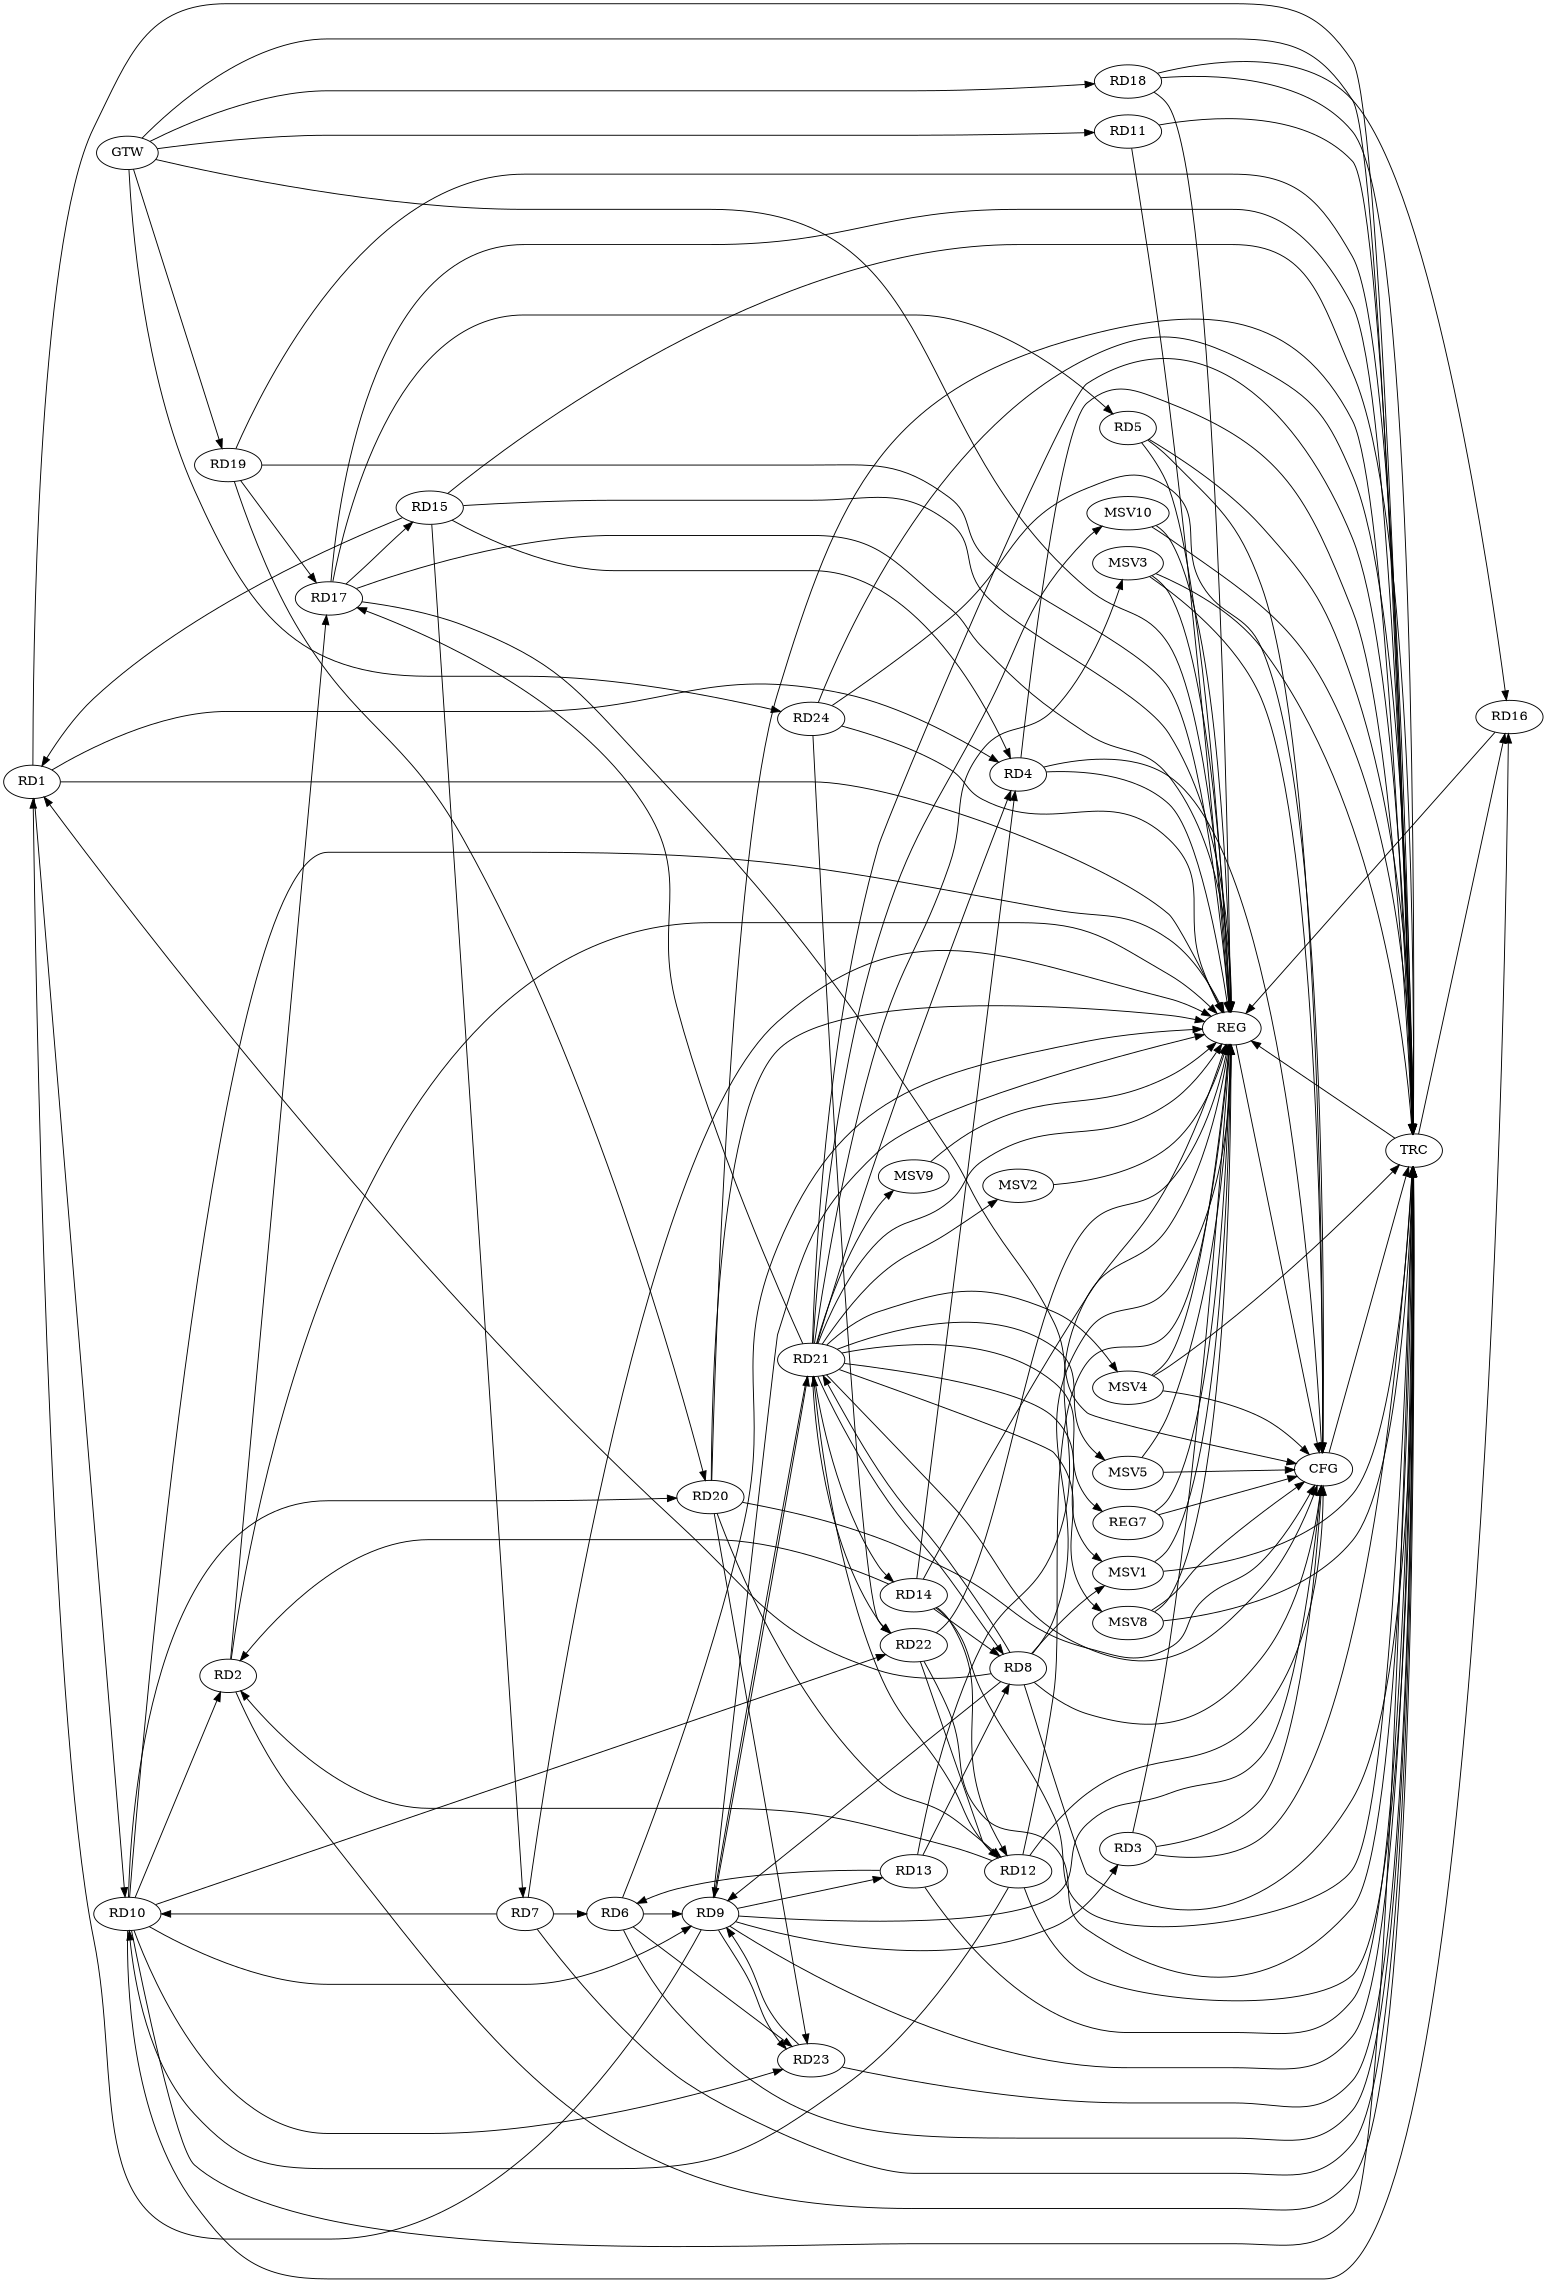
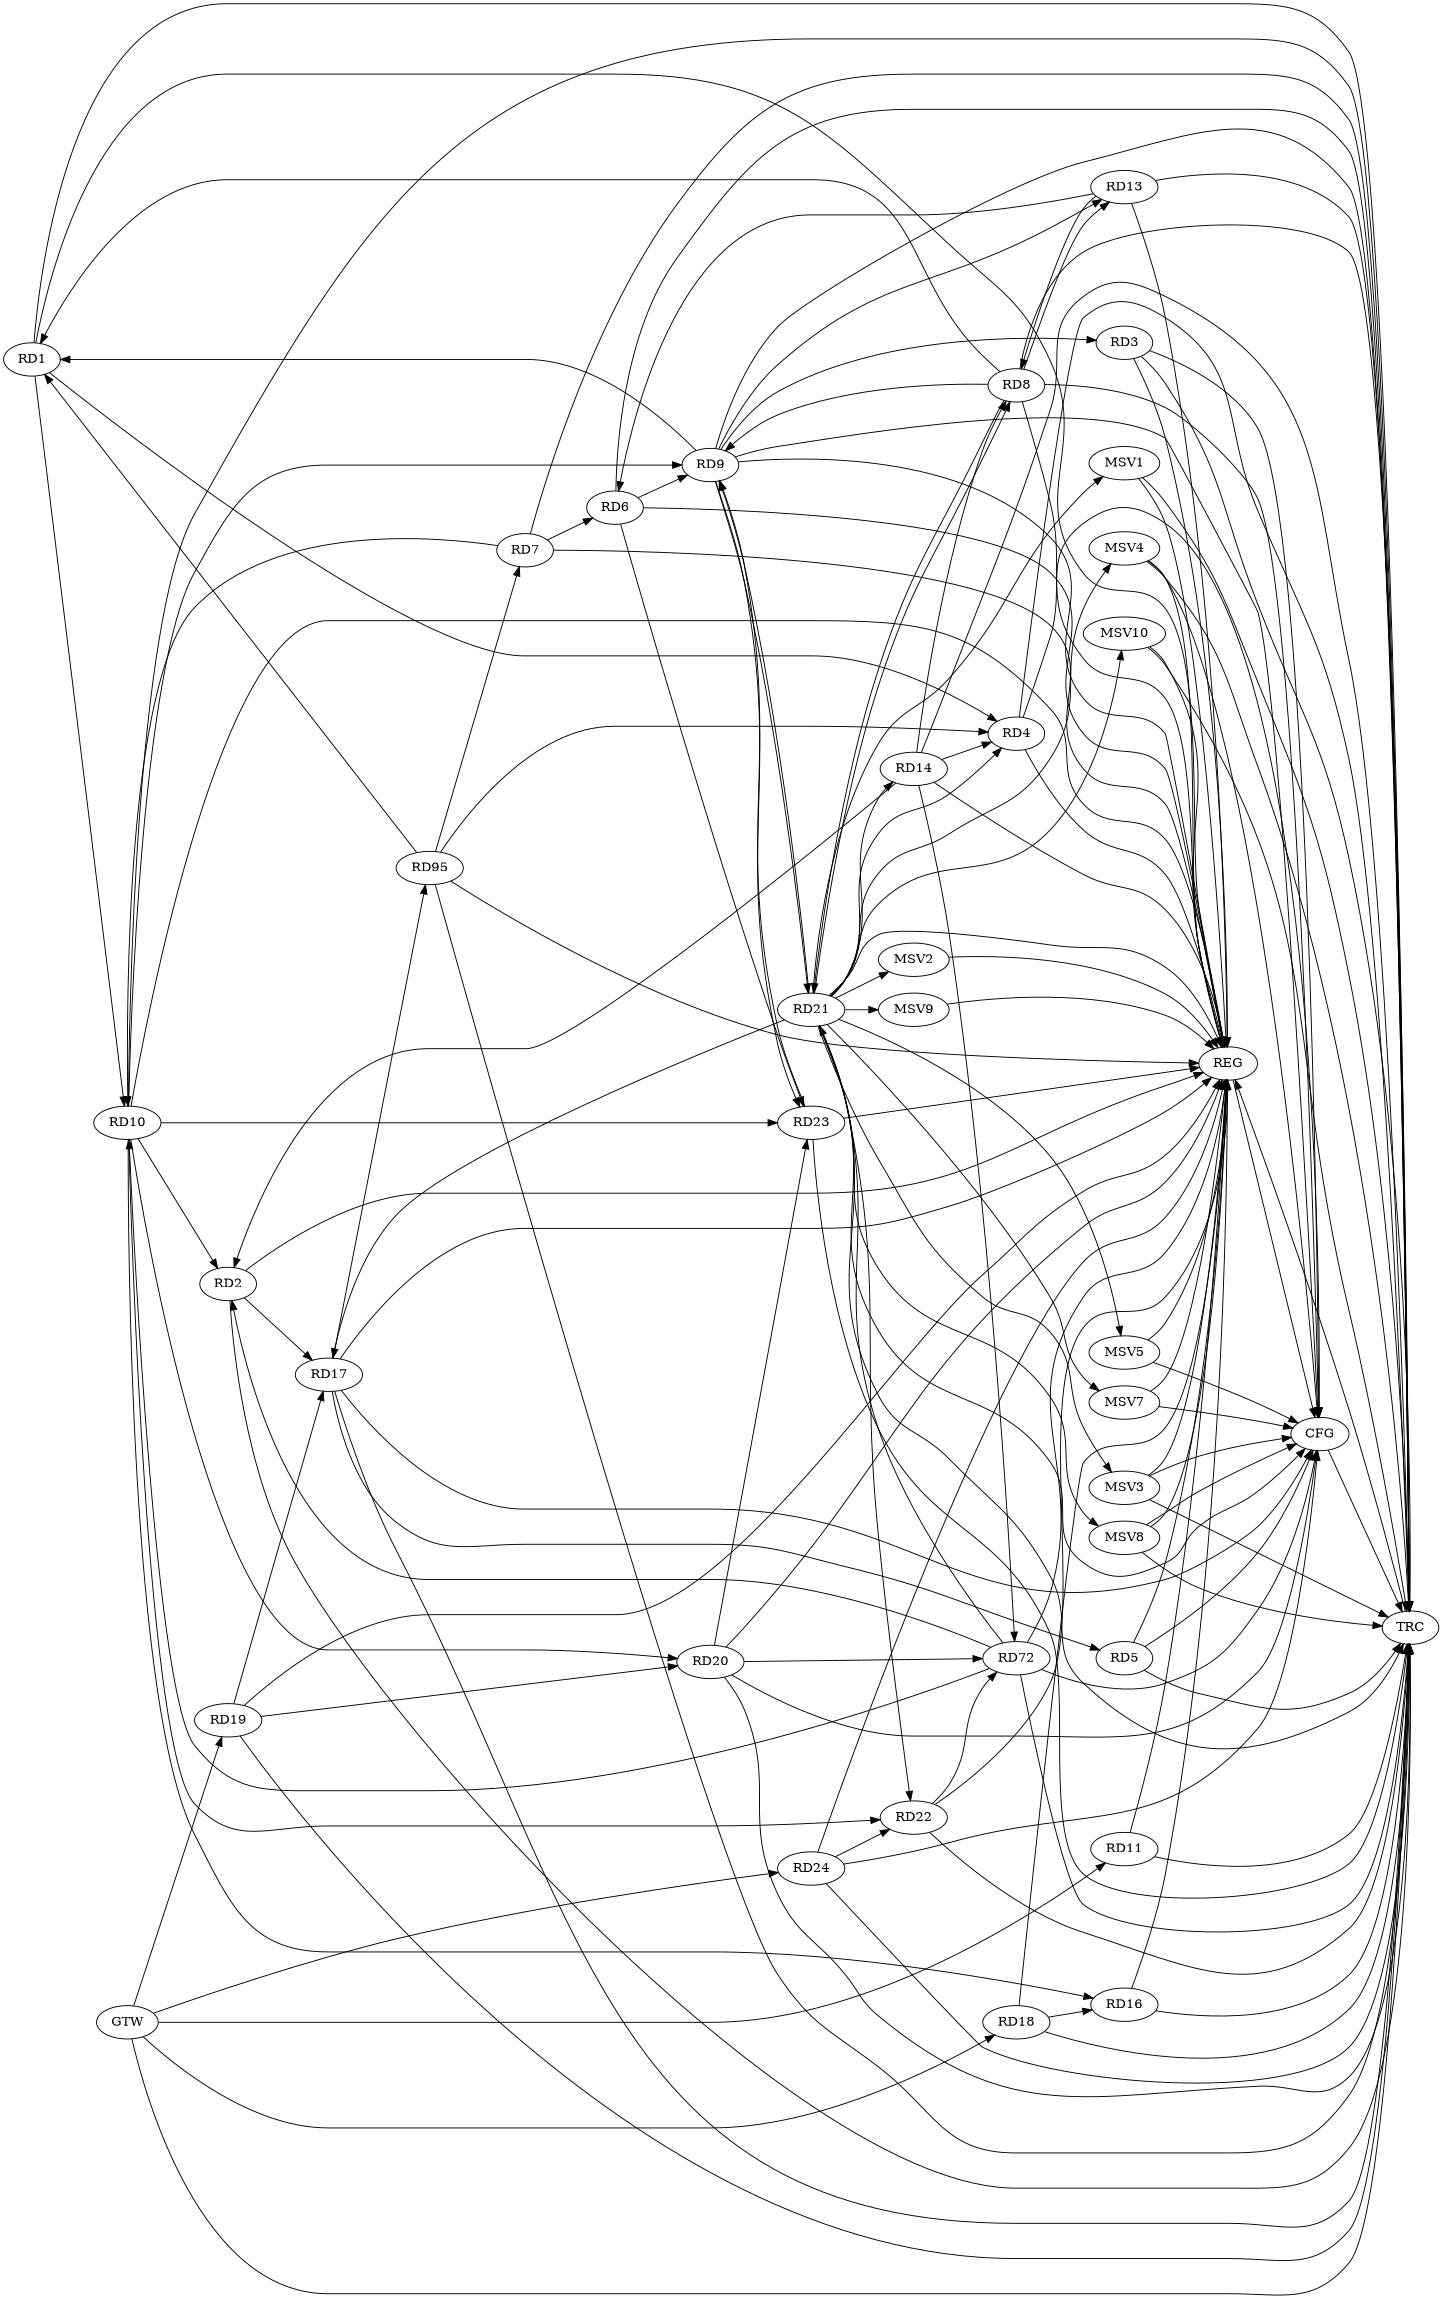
edge "GTW" -> "REG": now "RD23" -> "REG"
node "RD15": label "RD15" -> "RD95"
edge "TRC" -> "RD16": reversed
node "REG7": label "REG7" -> "MSV7"
edge "RD8" -> "MSV1": now "RD8" -> "RD13"
node "RD12": label "RD12" -> "RD72"
